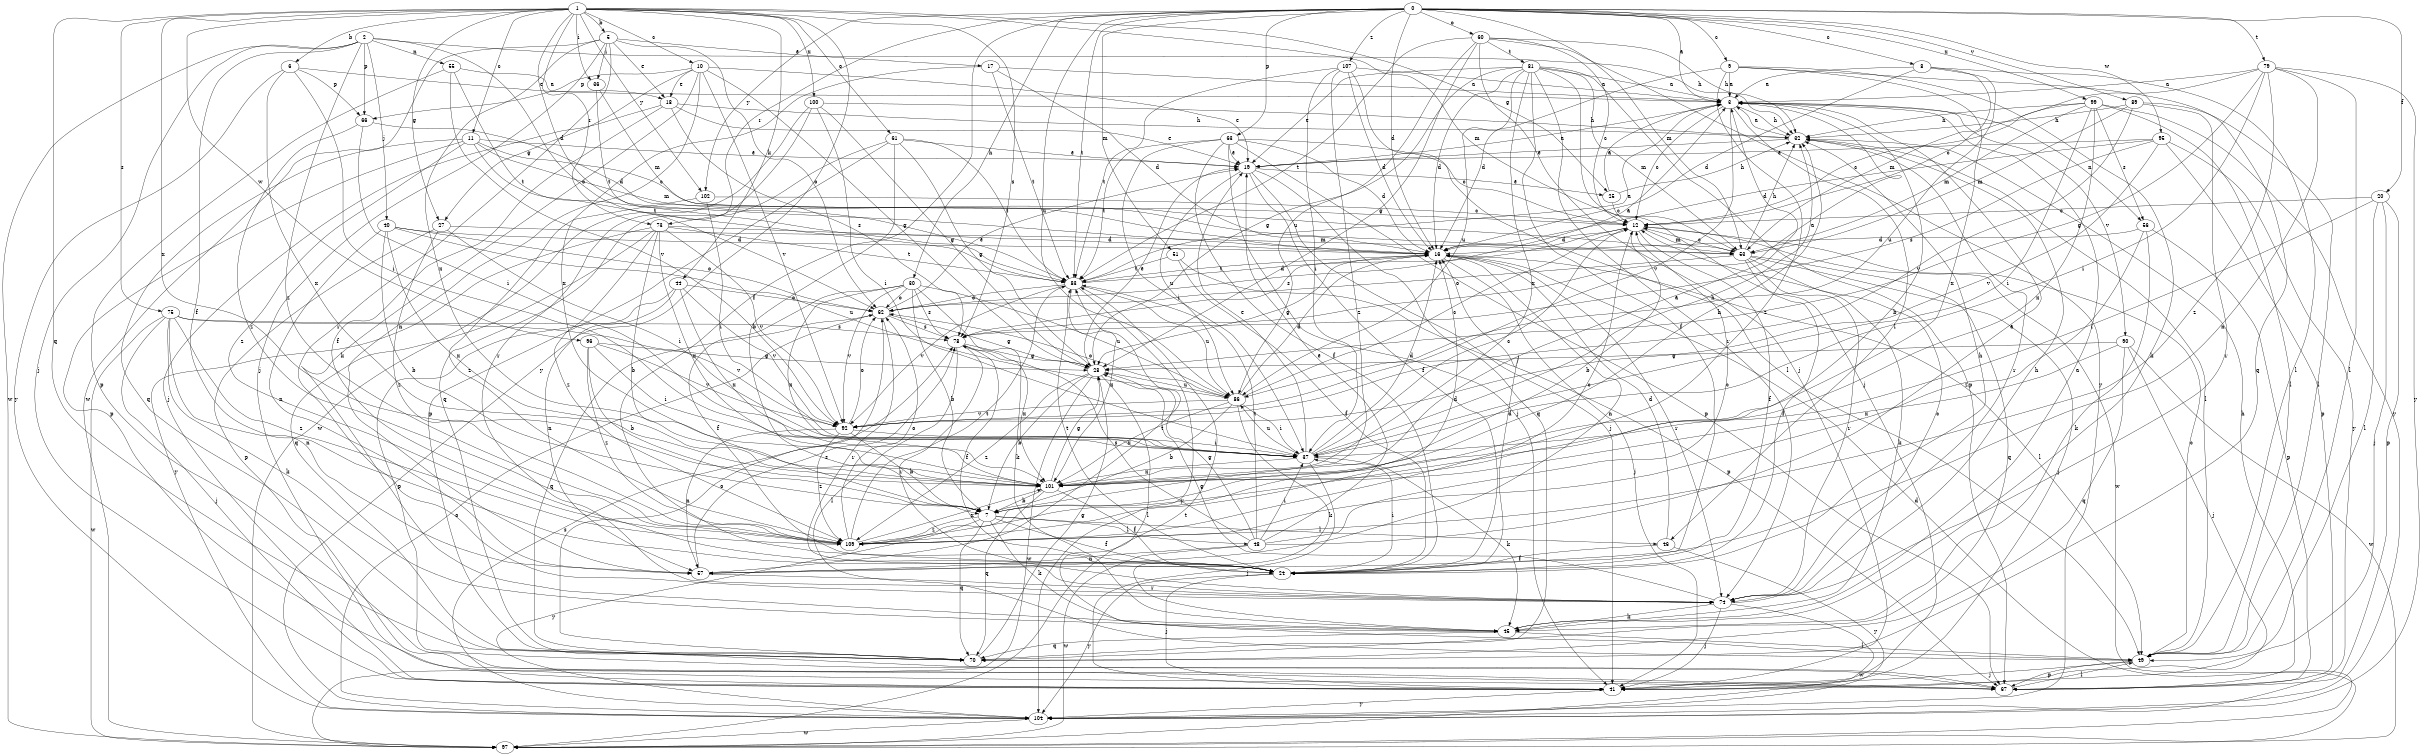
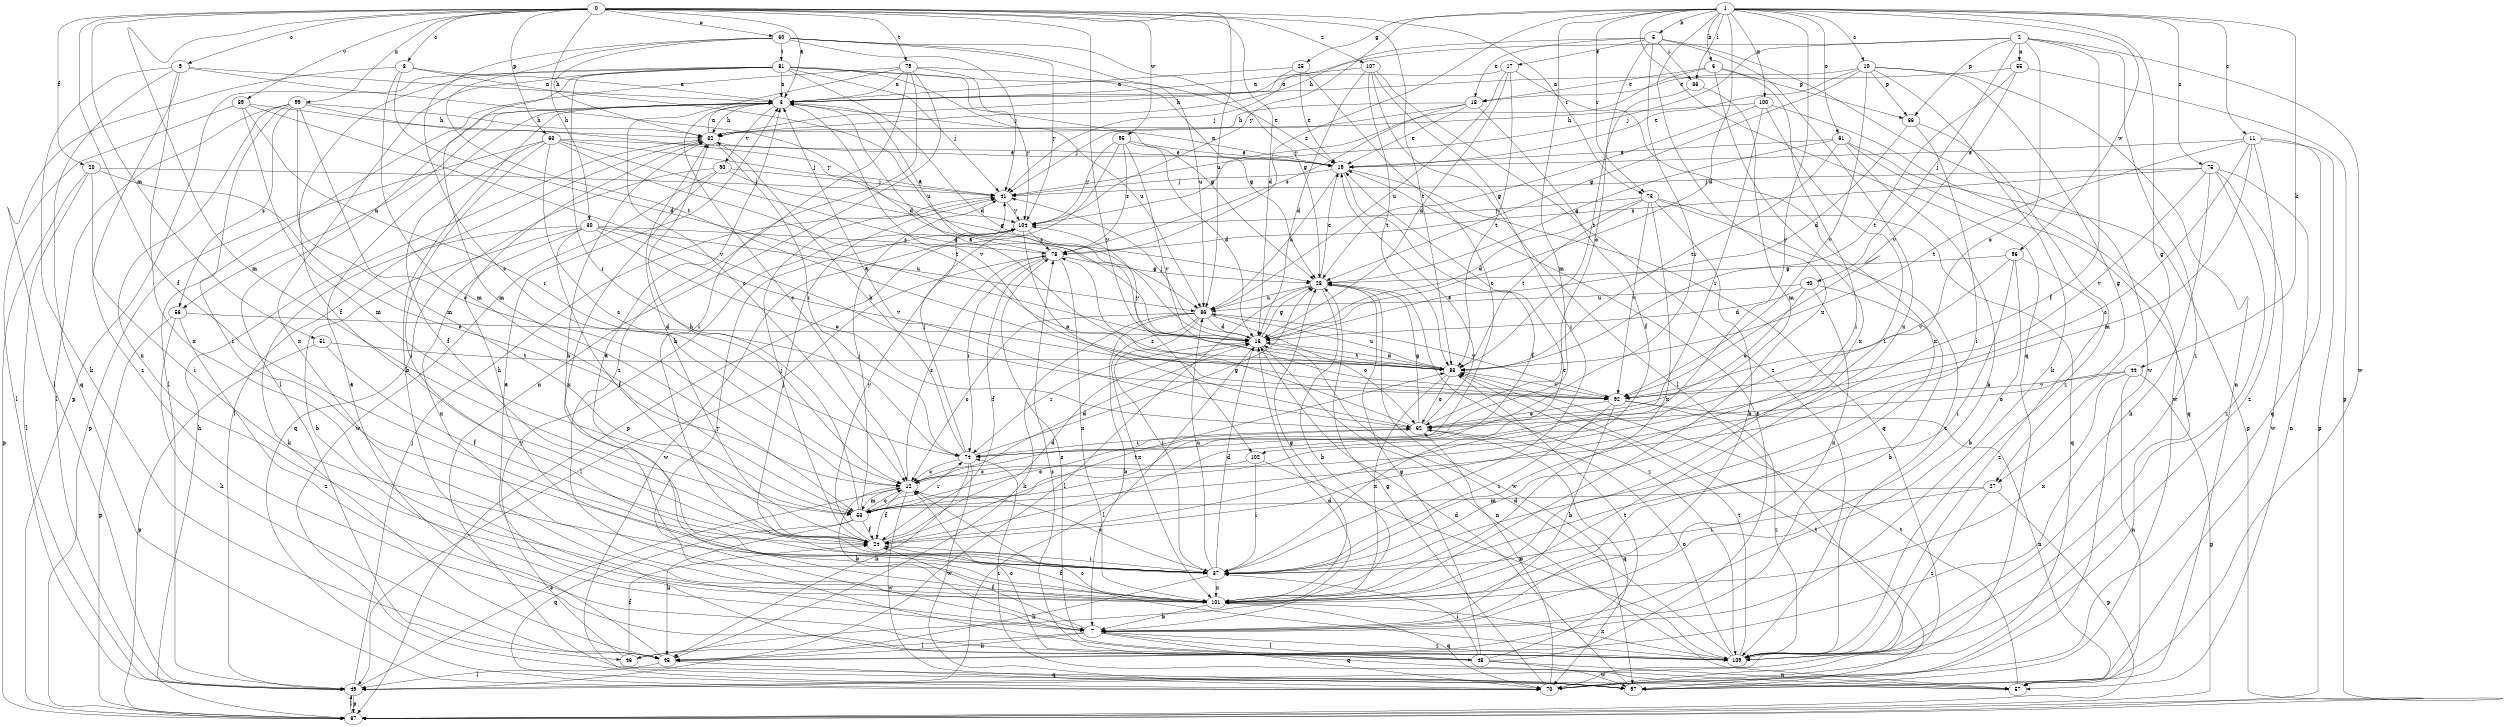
edge "19" -> "25": reversed
edge "17" -> "86": added, label "u"
edge "40" -> "57": removed, label "n"
